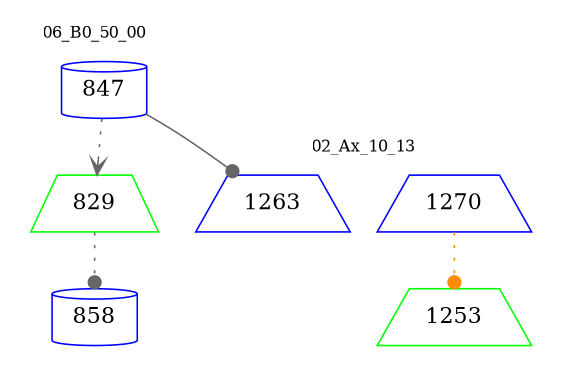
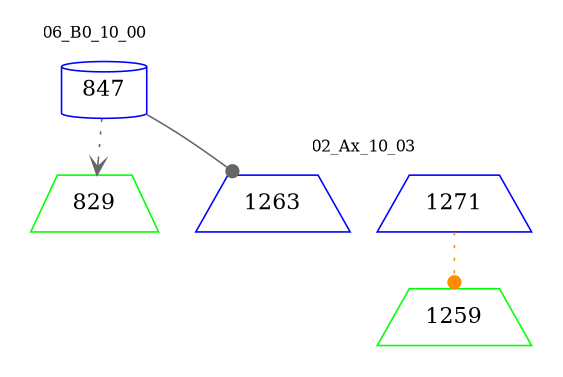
cluster "06_B0_50_00": label "06_B0_50_00" -> "06_B0_10_00"
cluster "02_Ax_10_13": label "02_Ax_10_13" -> "02_Ax_10_03"
node "1270": label "1270" -> "1271"
node "858": removed
node "1253": label "1253" -> "1259"
